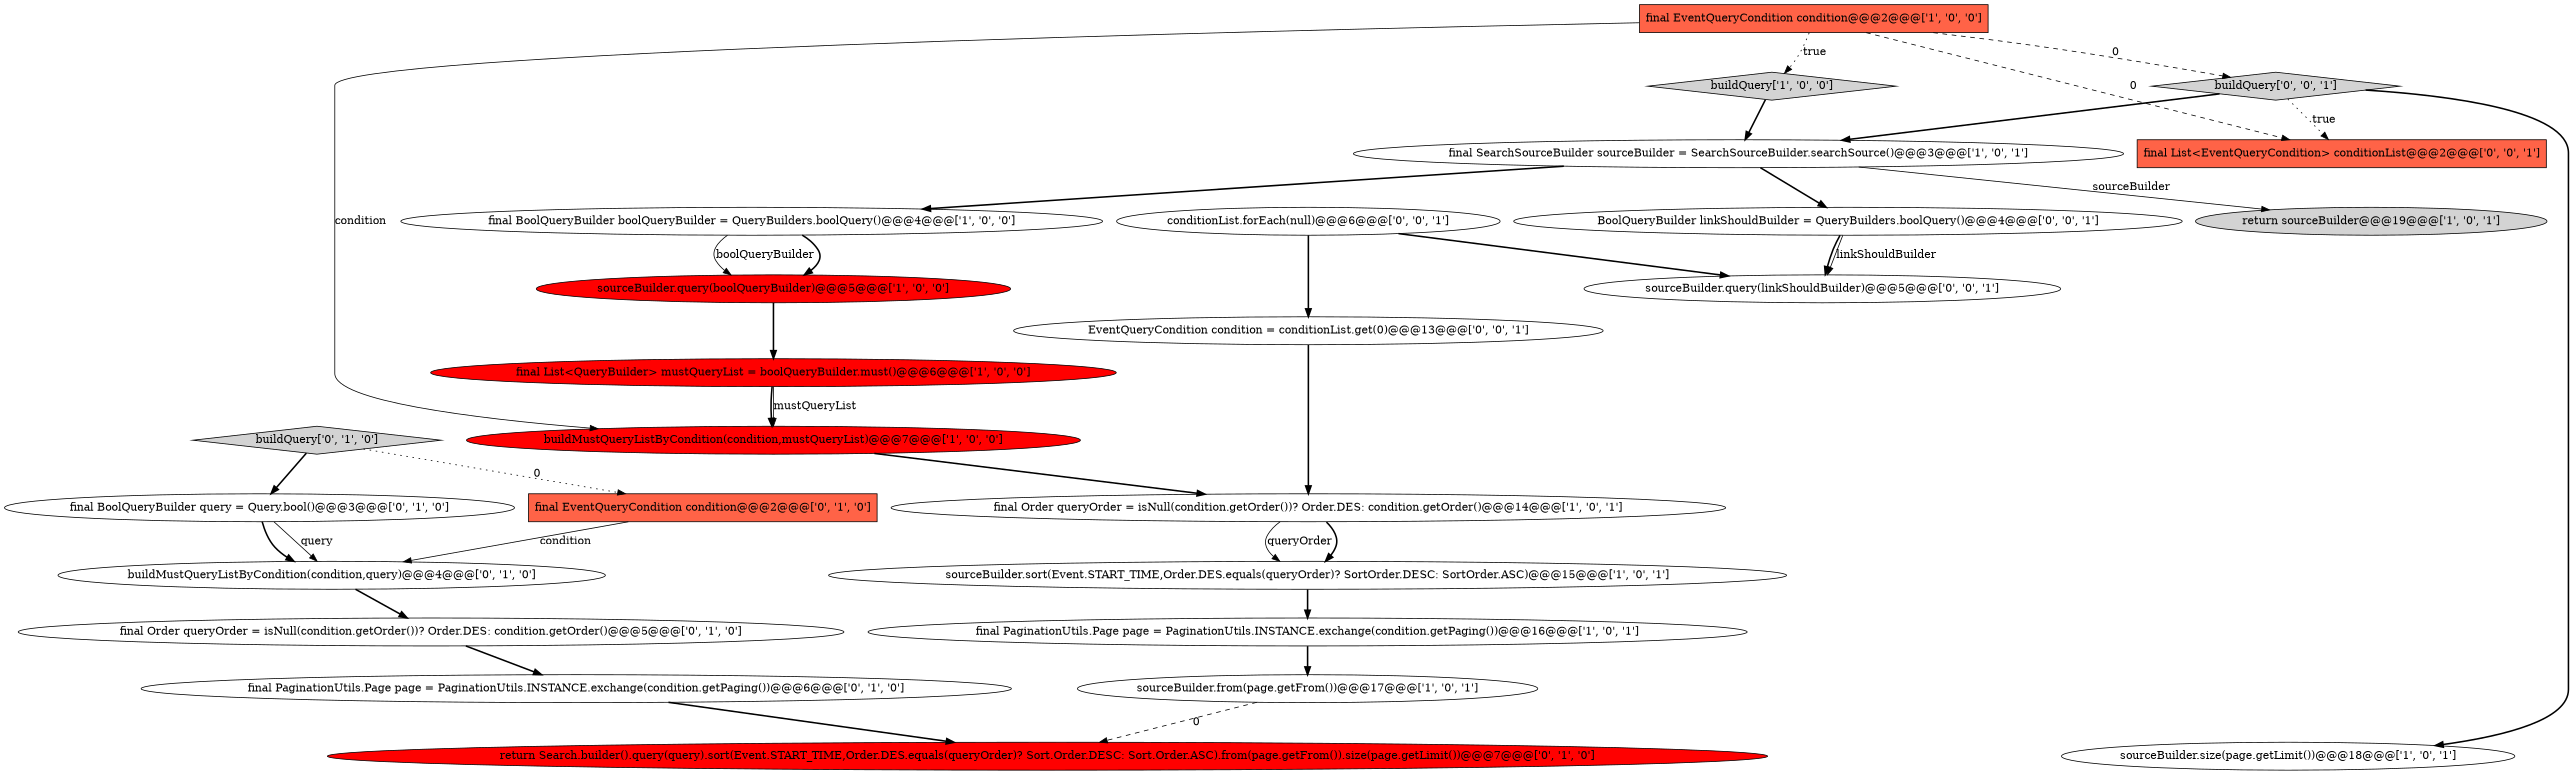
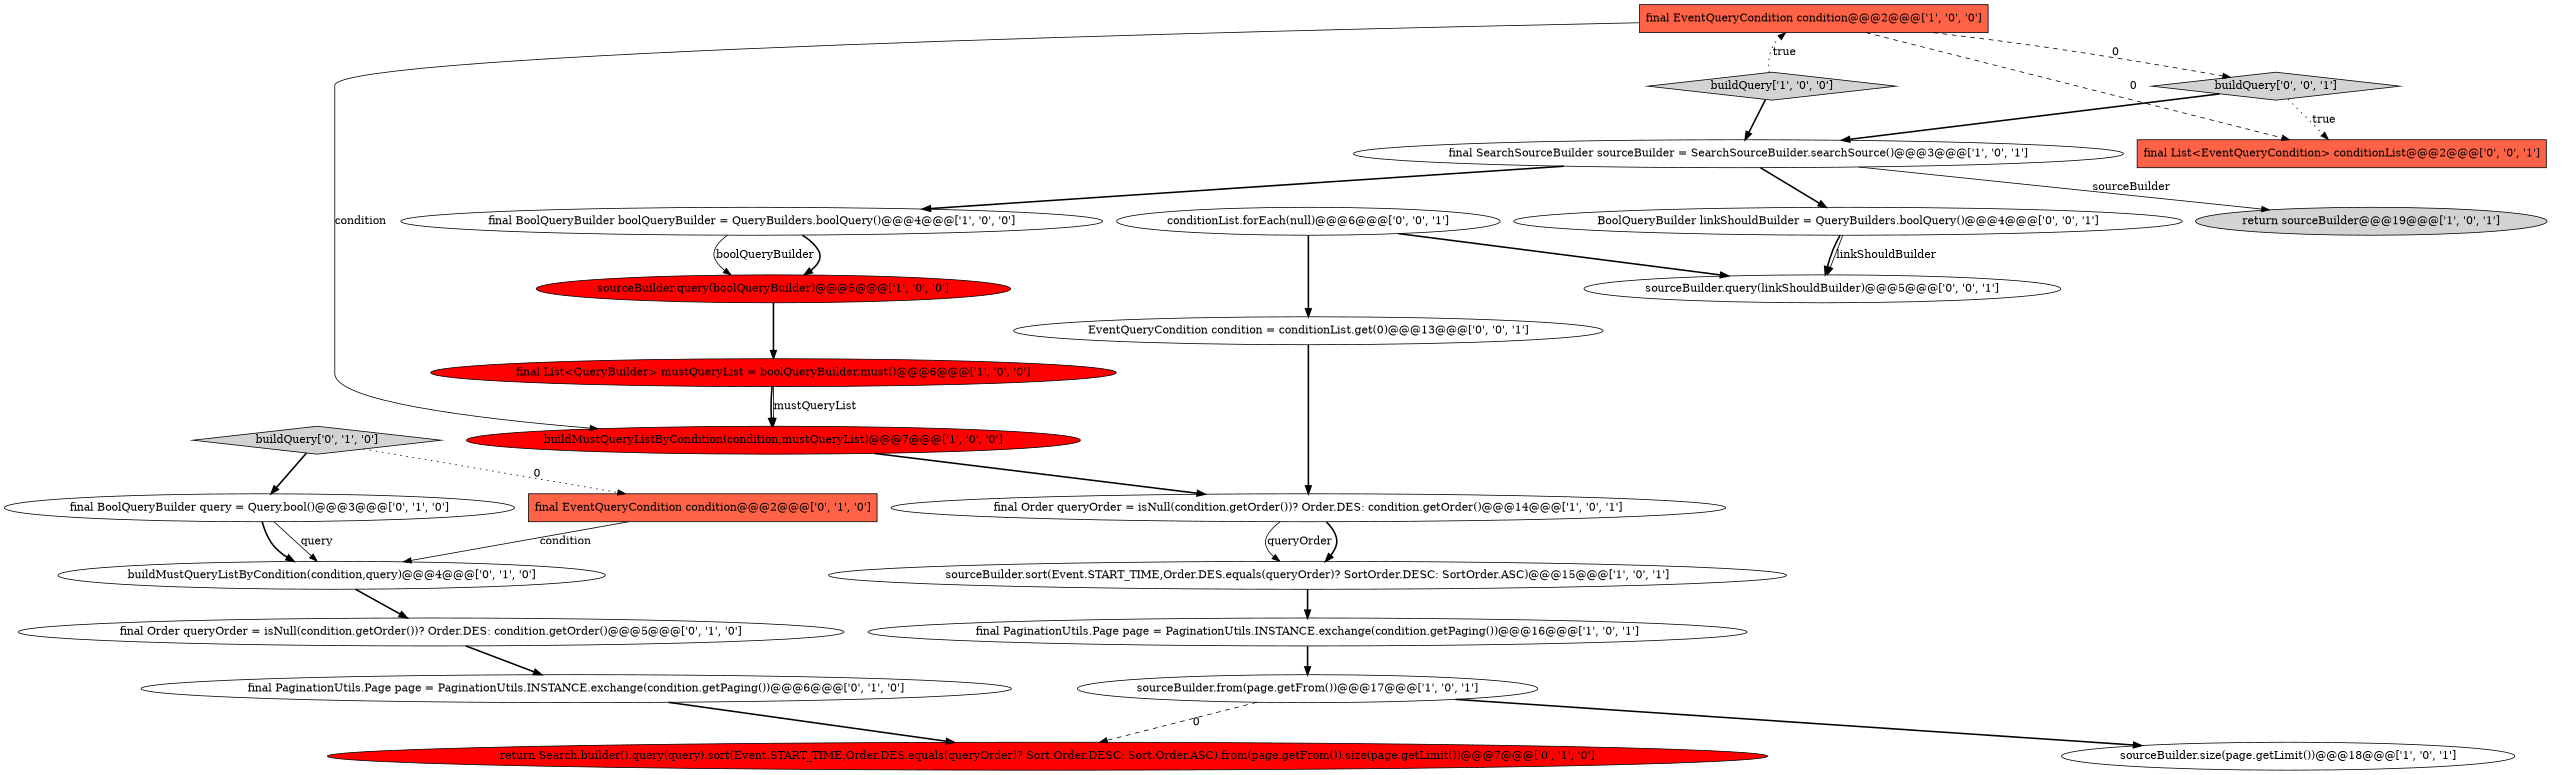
edge "final EventQueryCondition condition@@@2@@@['1', '0', '0']" -> "buildQuery['1', '0', '0']": reversed
edge "buildQuery['0', '0', '1']" -> "sourceBuilder.size(page.getLimit())@@@18@@@['1', '0', '1']": now "sourceBuilder.from(page.getFrom())@@@17@@@['1', '0', '1']" -> "sourceBuilder.size(page.getLimit())@@@18@@@['1', '0', '1']"
